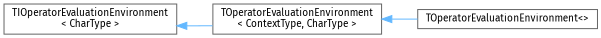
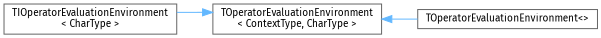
edge "TOperatorEvaluationEnvironment < ContextType, CharType >" -> "TIOperatorEvaluationEnvironment < CharType >": reversed
